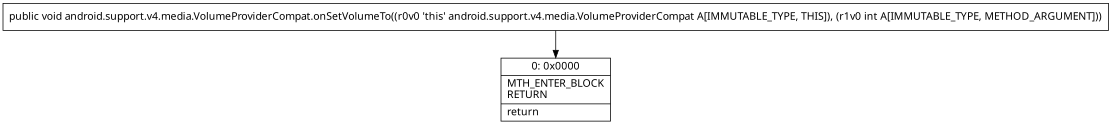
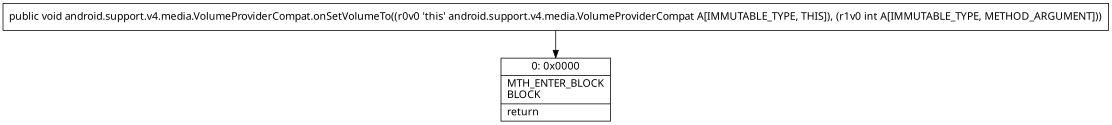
node "0: 0x0000": text "RETURN" -> "BLOCK"
